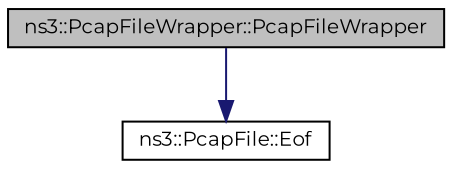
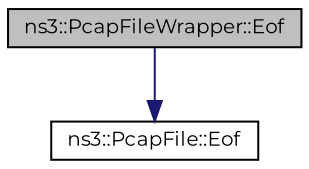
node "ns3::PcapFileWrapper::PcapFileWrapper": label "ns3::PcapFileWrapper::PcapFileWrapper" -> "ns3::PcapFileWrapper::Eof"
